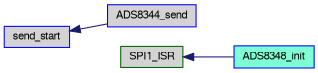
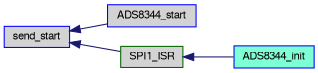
node "ADS8344_send": label "ADS8344_send" -> "ADS8344_start"
edge "SPI1_ISR" -> "send_start": added
node "ADS8348_init": label "ADS8348_init" -> "ADS8344_init"
